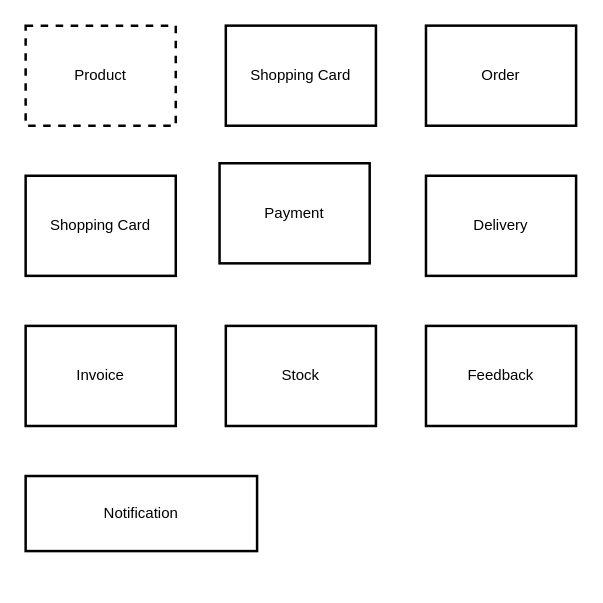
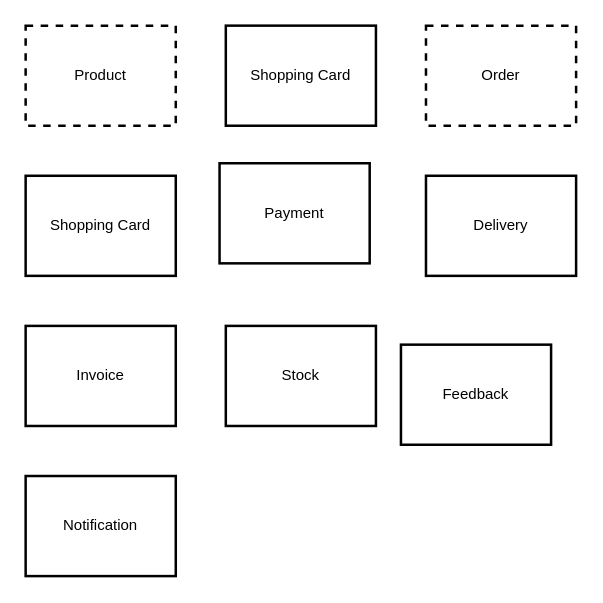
node "Order": style solid -> dashed
node "Feedback": moved (501, 376) -> (476, 394)
node "Notification": size 231x75 -> 150x100
